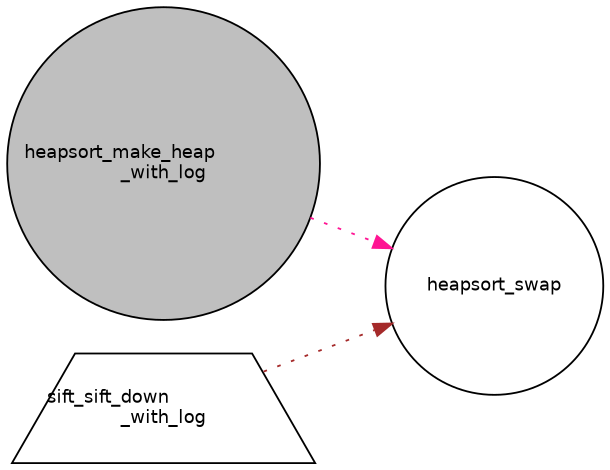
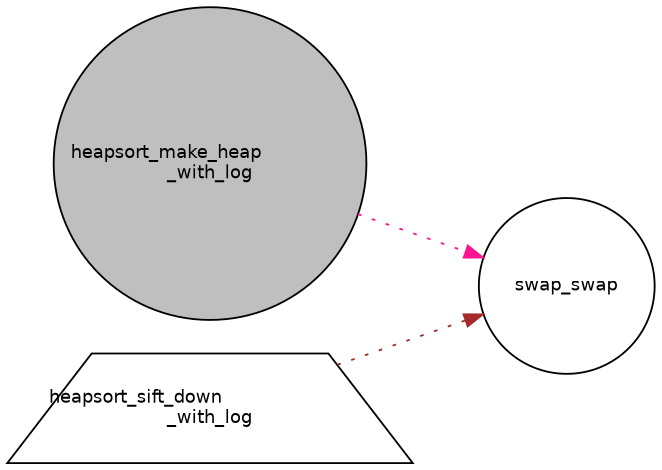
node "heapsort_swap": label "heapsort_swap" -> "swap_swap"
node "sift_sift_down _with_log": label "sift_sift_down _with_log" -> "heapsort_sift_down _with_log"
